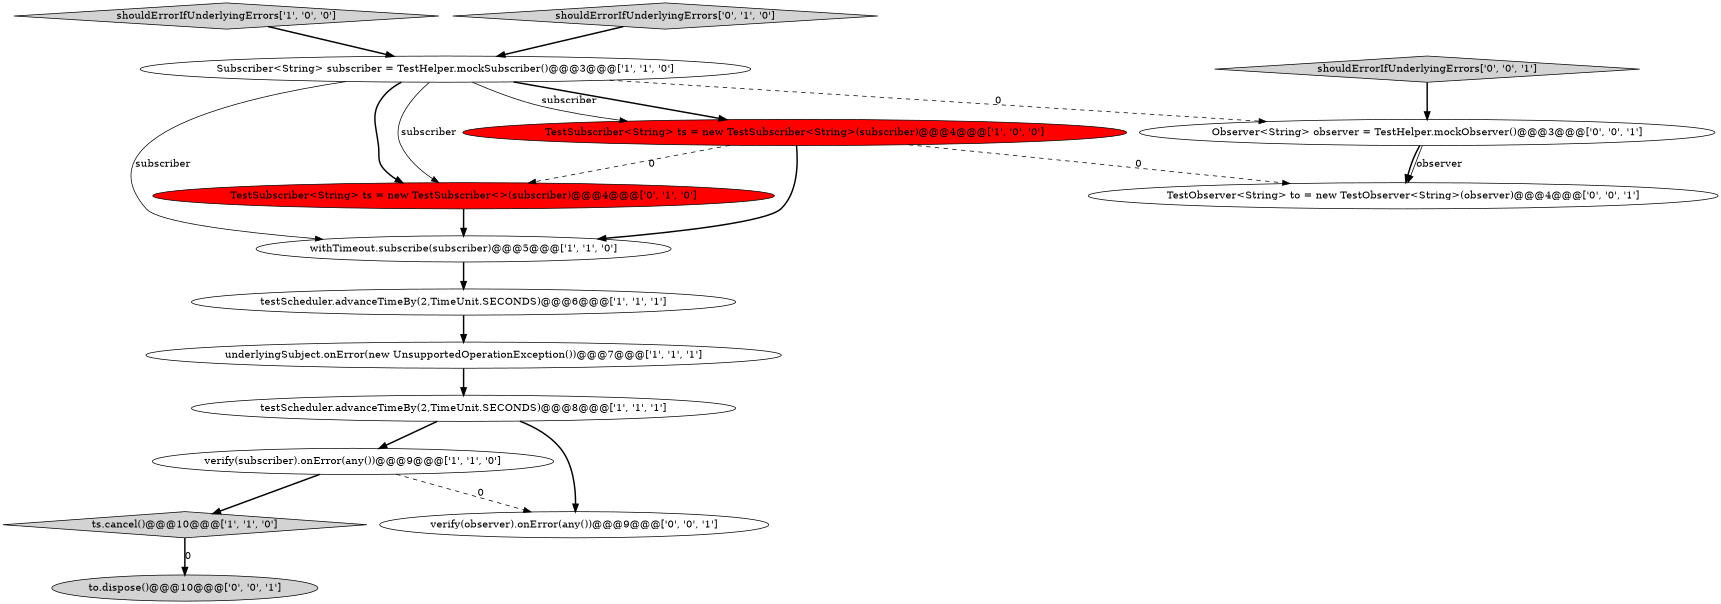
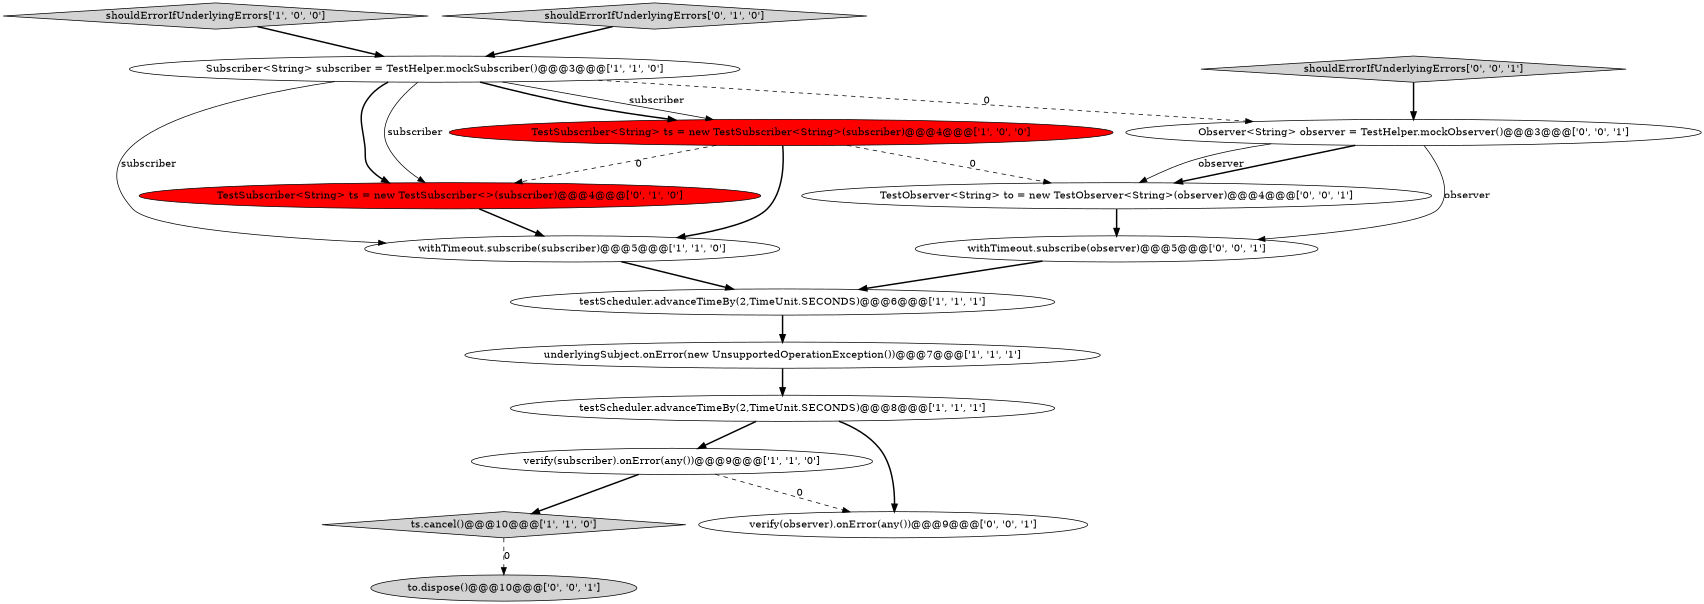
node "withTimeout.subscribe(observer)@@@5@@@['0', '0', '1']": added
edge "ts.cancel()@@@10@@@['1', '1', '0']" -> "to.dispose()@@@10@@@['0', '0', '1']": style bold -> dashed
